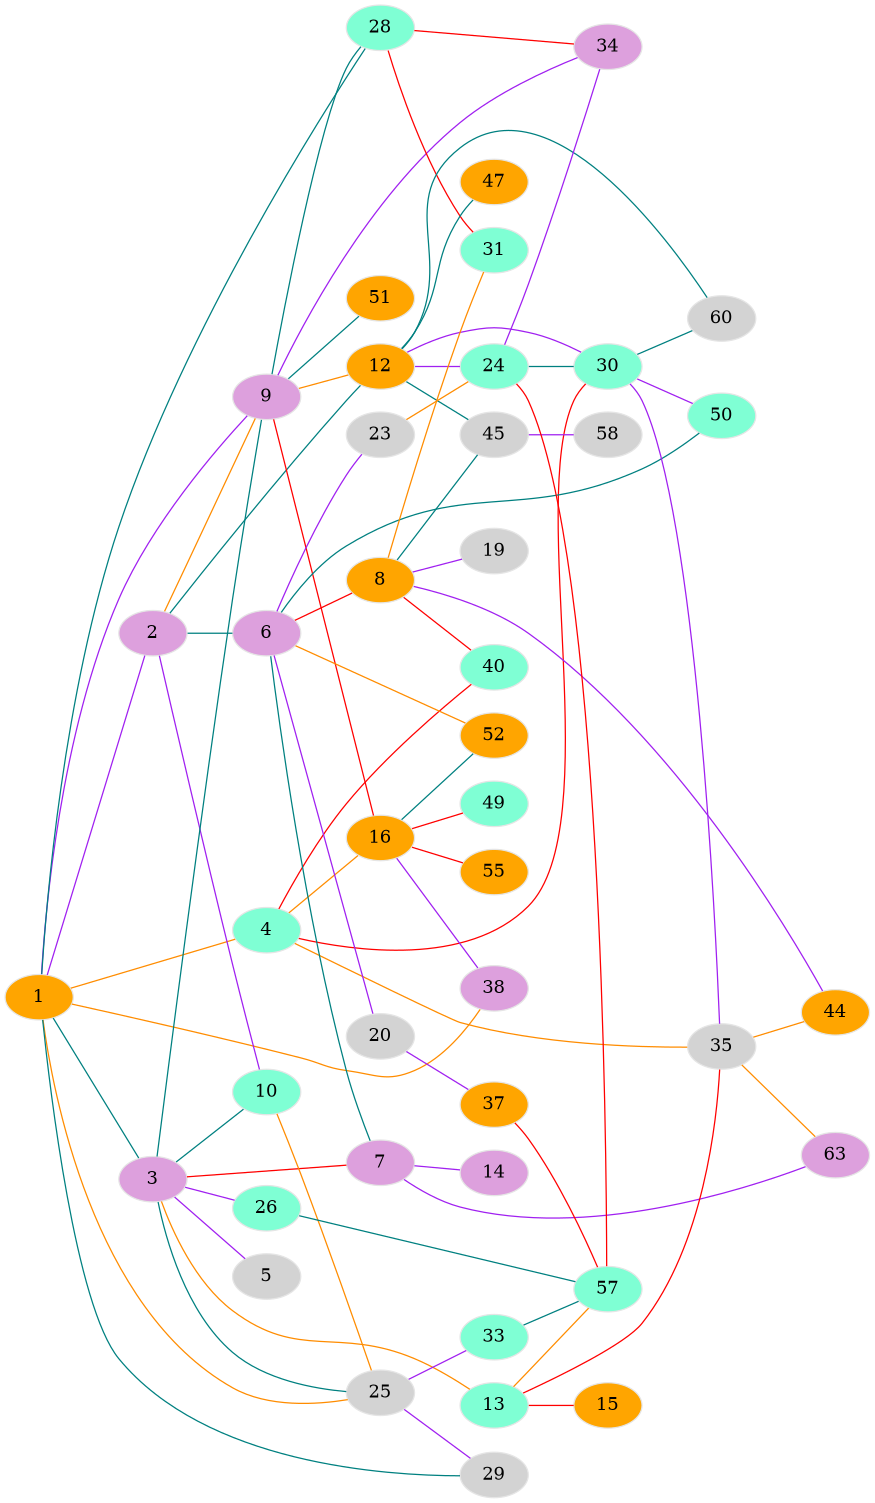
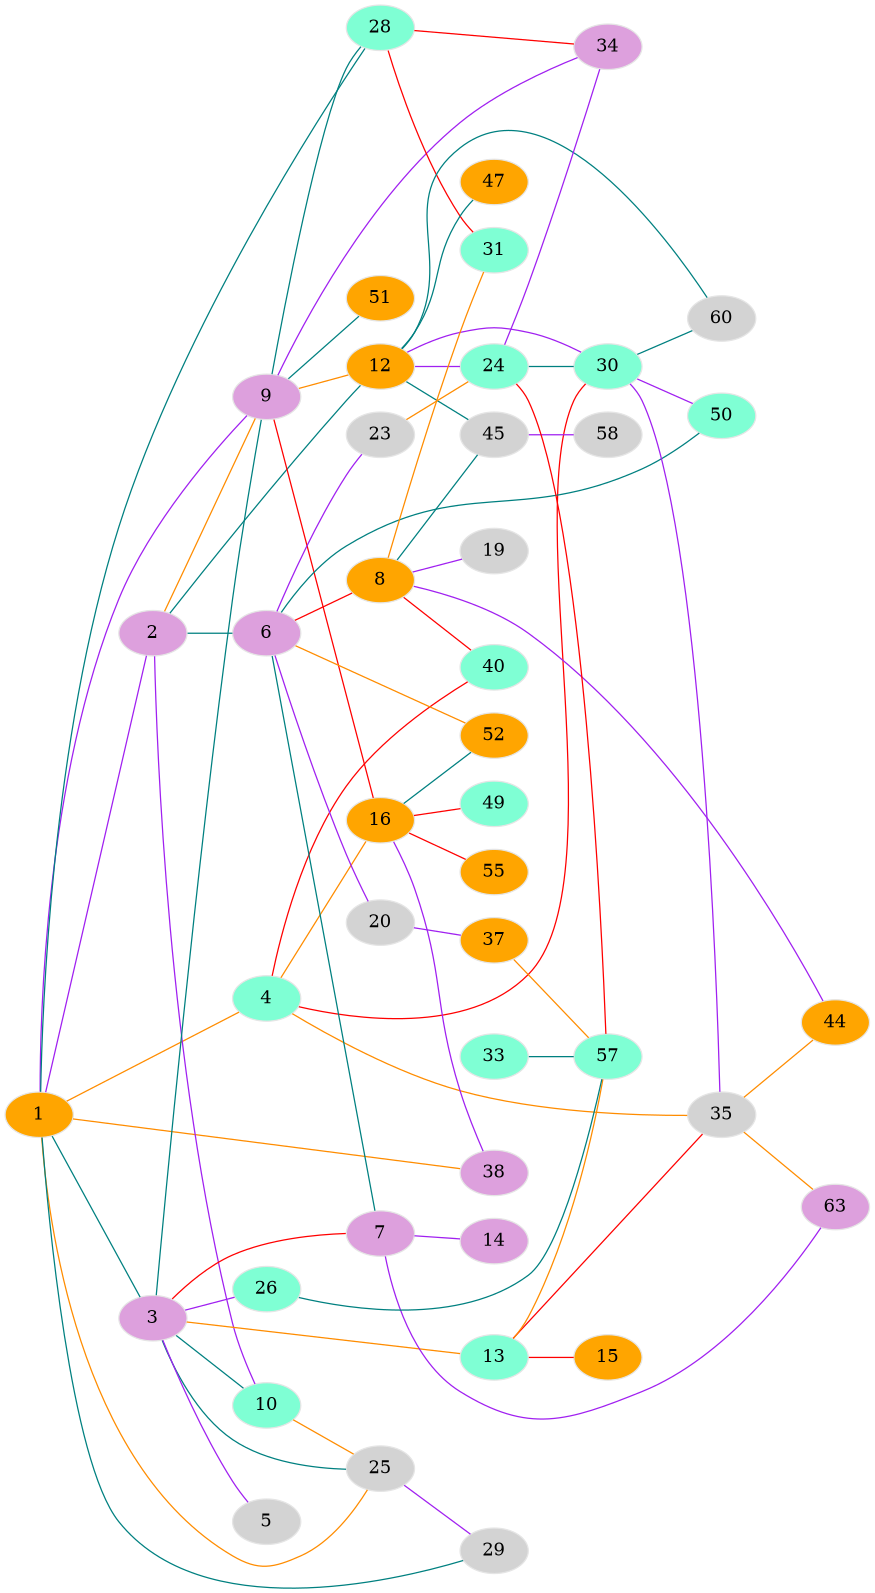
edge "37" -- "57": color red -> darkorange
edge "33" -- "25": removed
